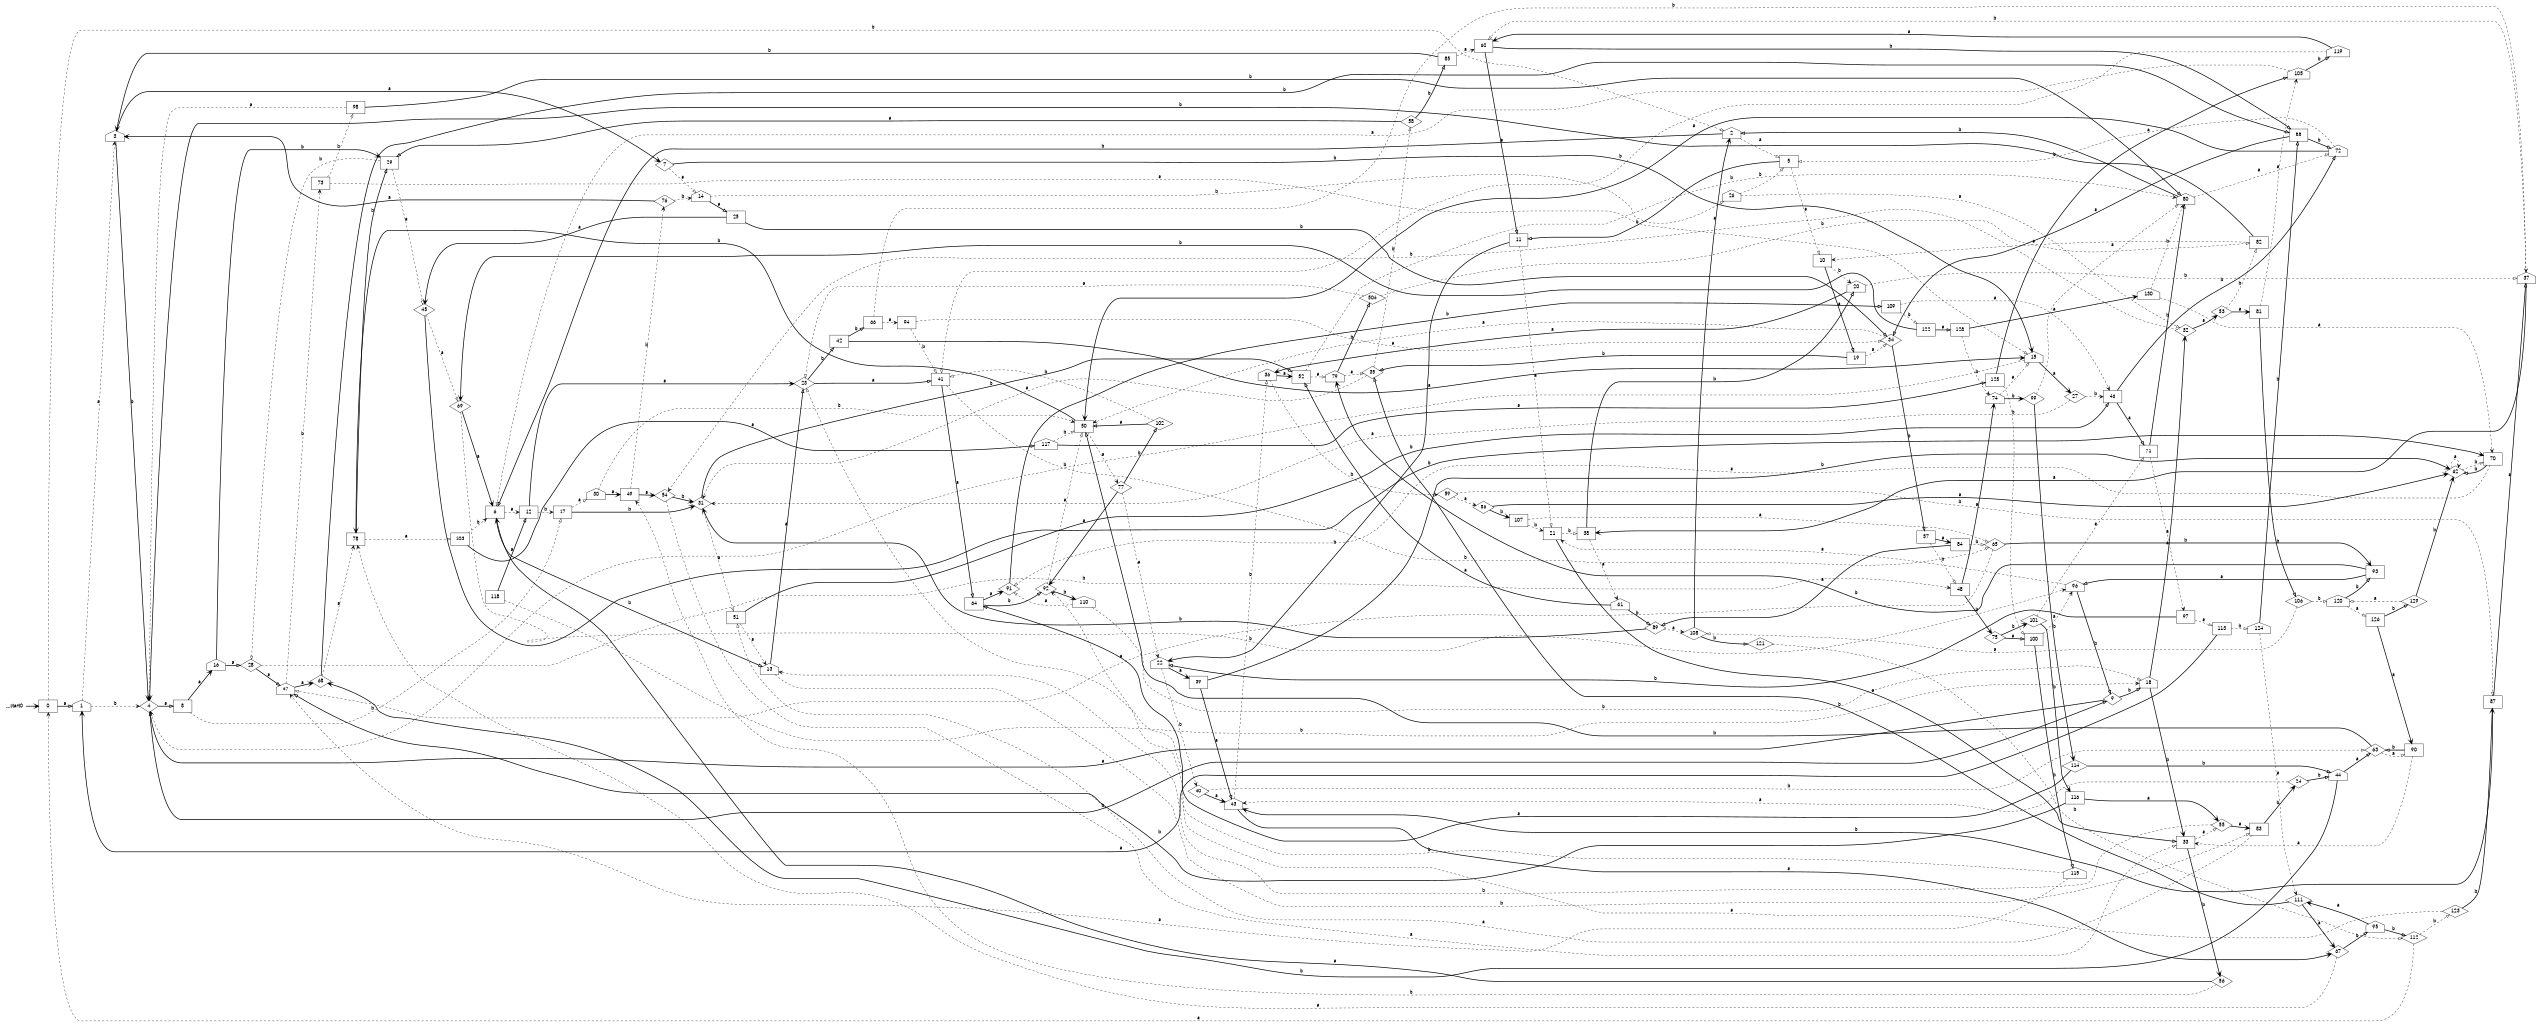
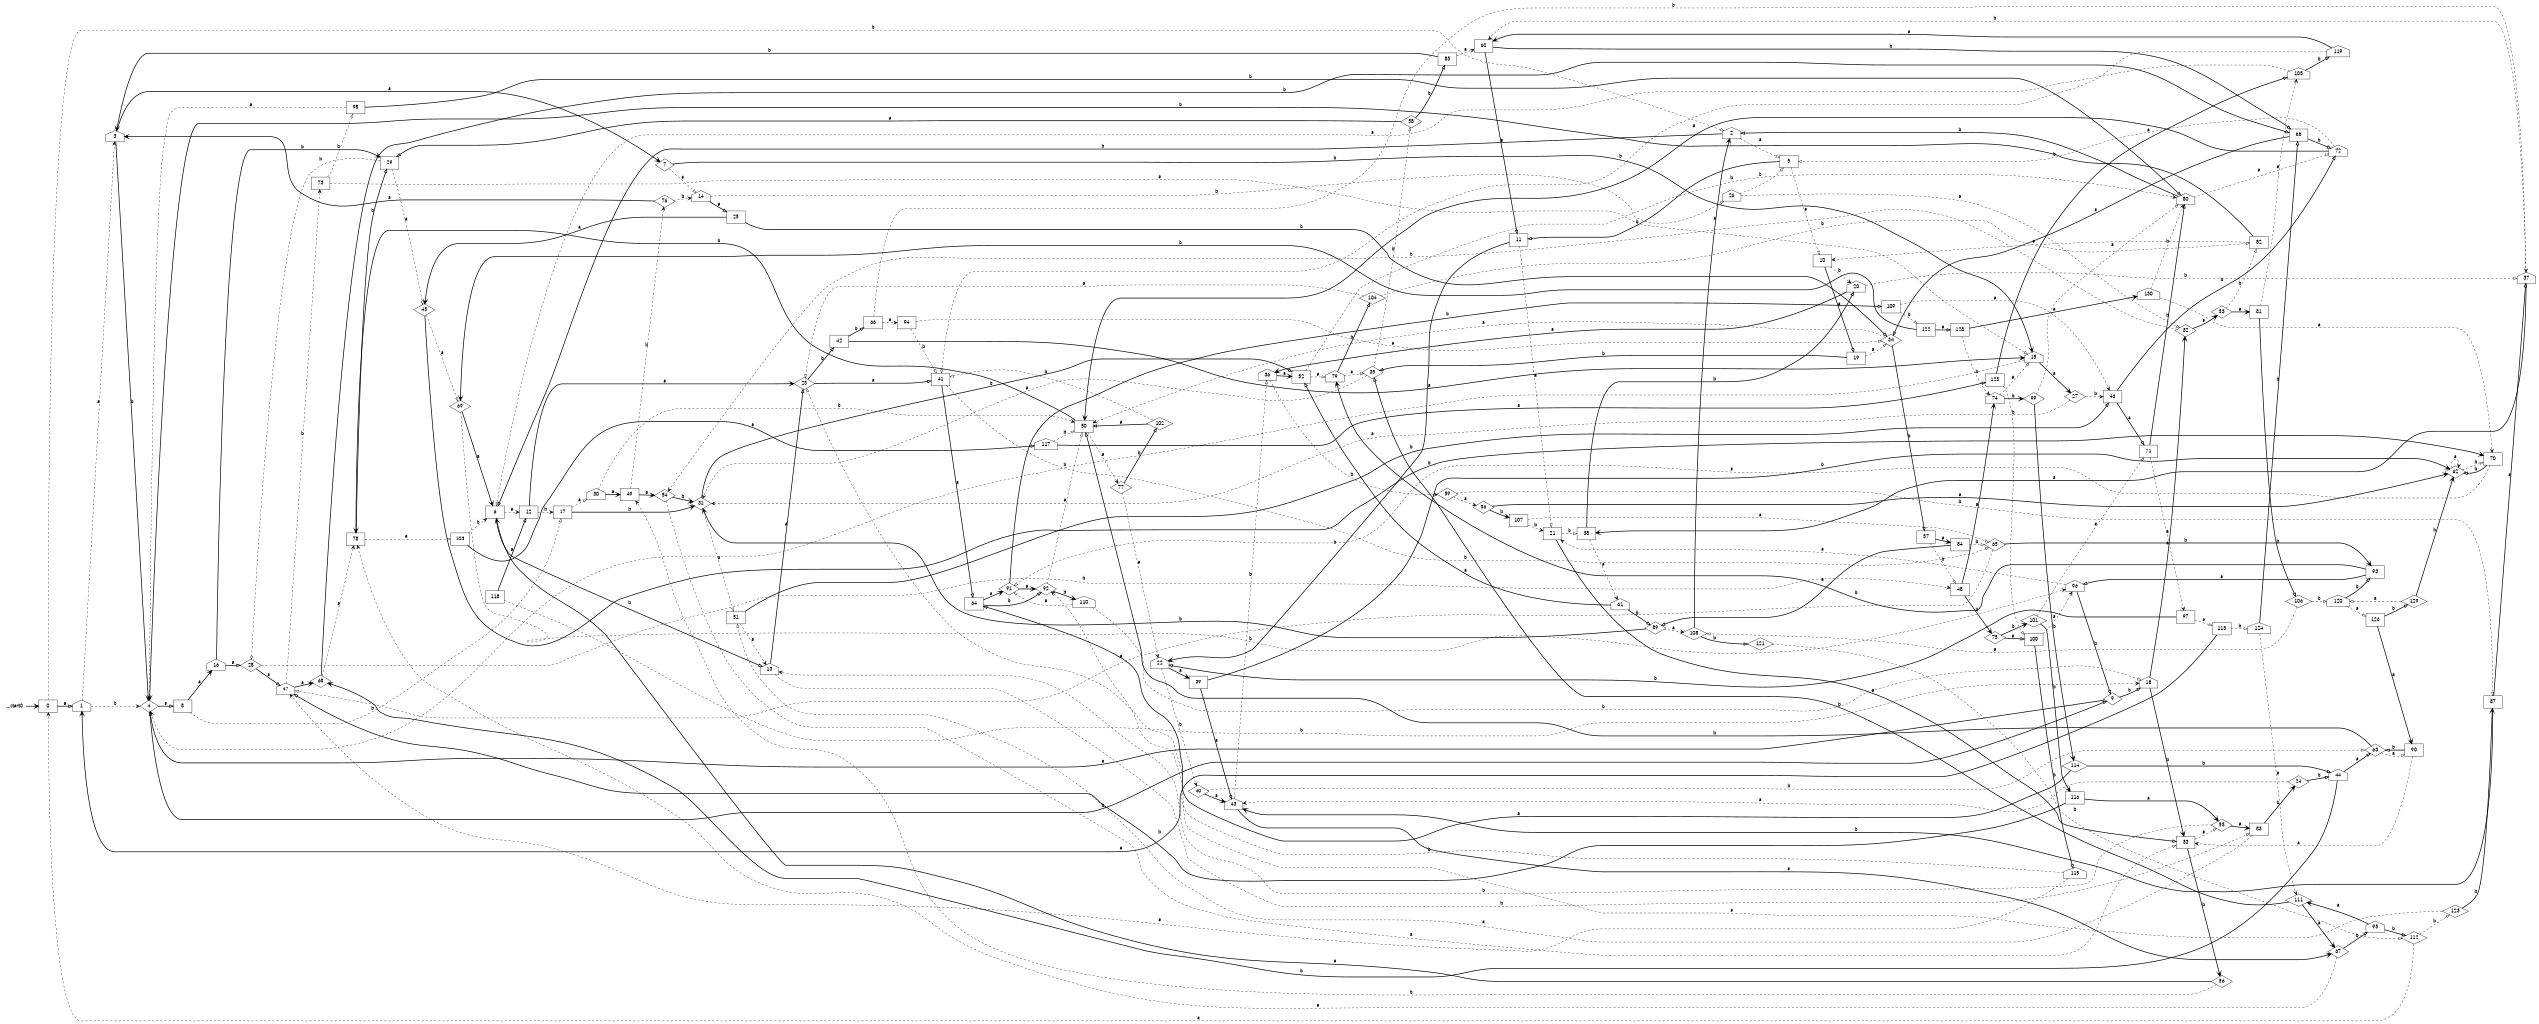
edge "37" -> "60": arrowhead onormal -> vee
node "504": label "504" -> "104"
edge "77" -> "92": now "91" -> "92"
